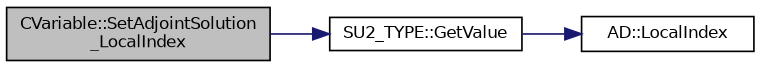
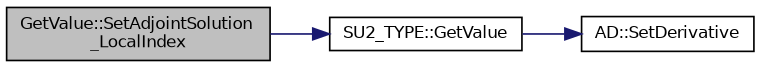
node "CVariable::SetAdjointSolution _LocalIndex": label "CVariable::SetAdjointSolution _LocalIndex" -> "GetValue::SetAdjointSolution _LocalIndex"
node "AD::LocalIndex": label "AD::LocalIndex" -> "AD::SetDerivative"
